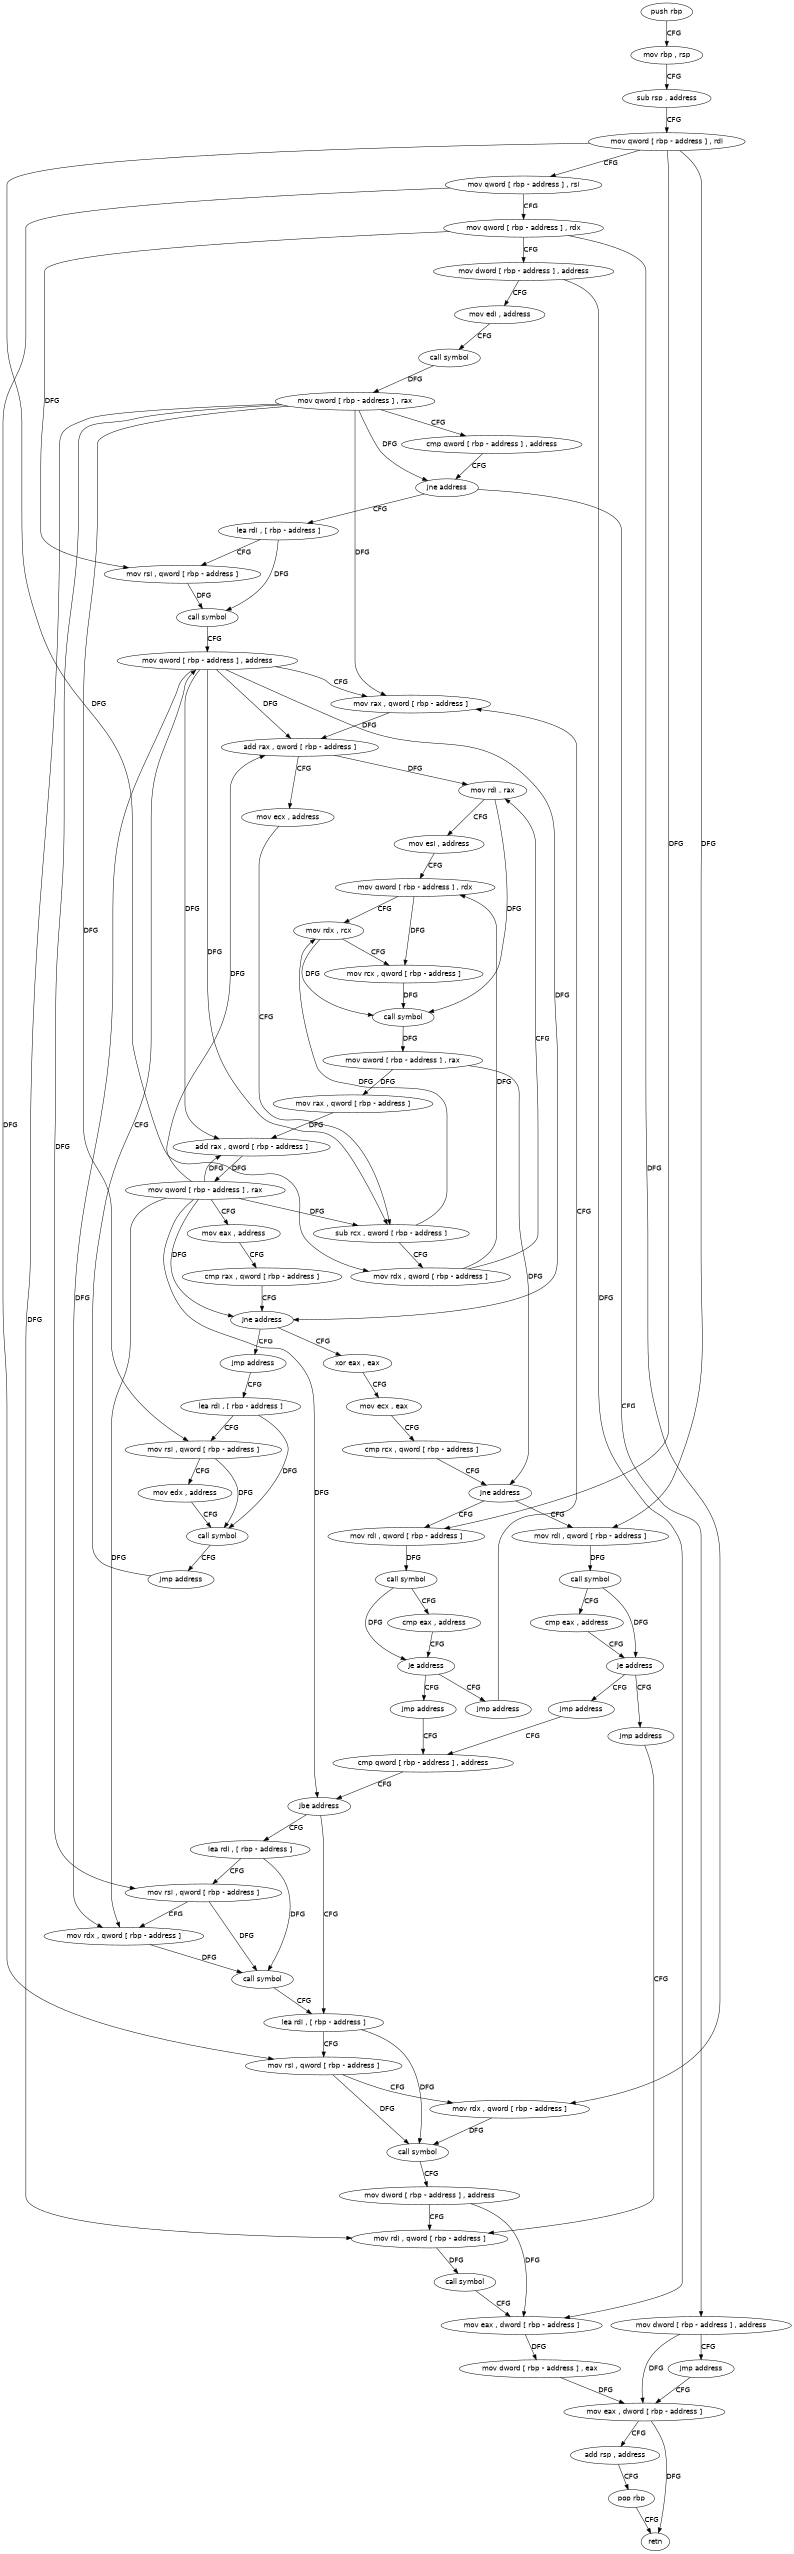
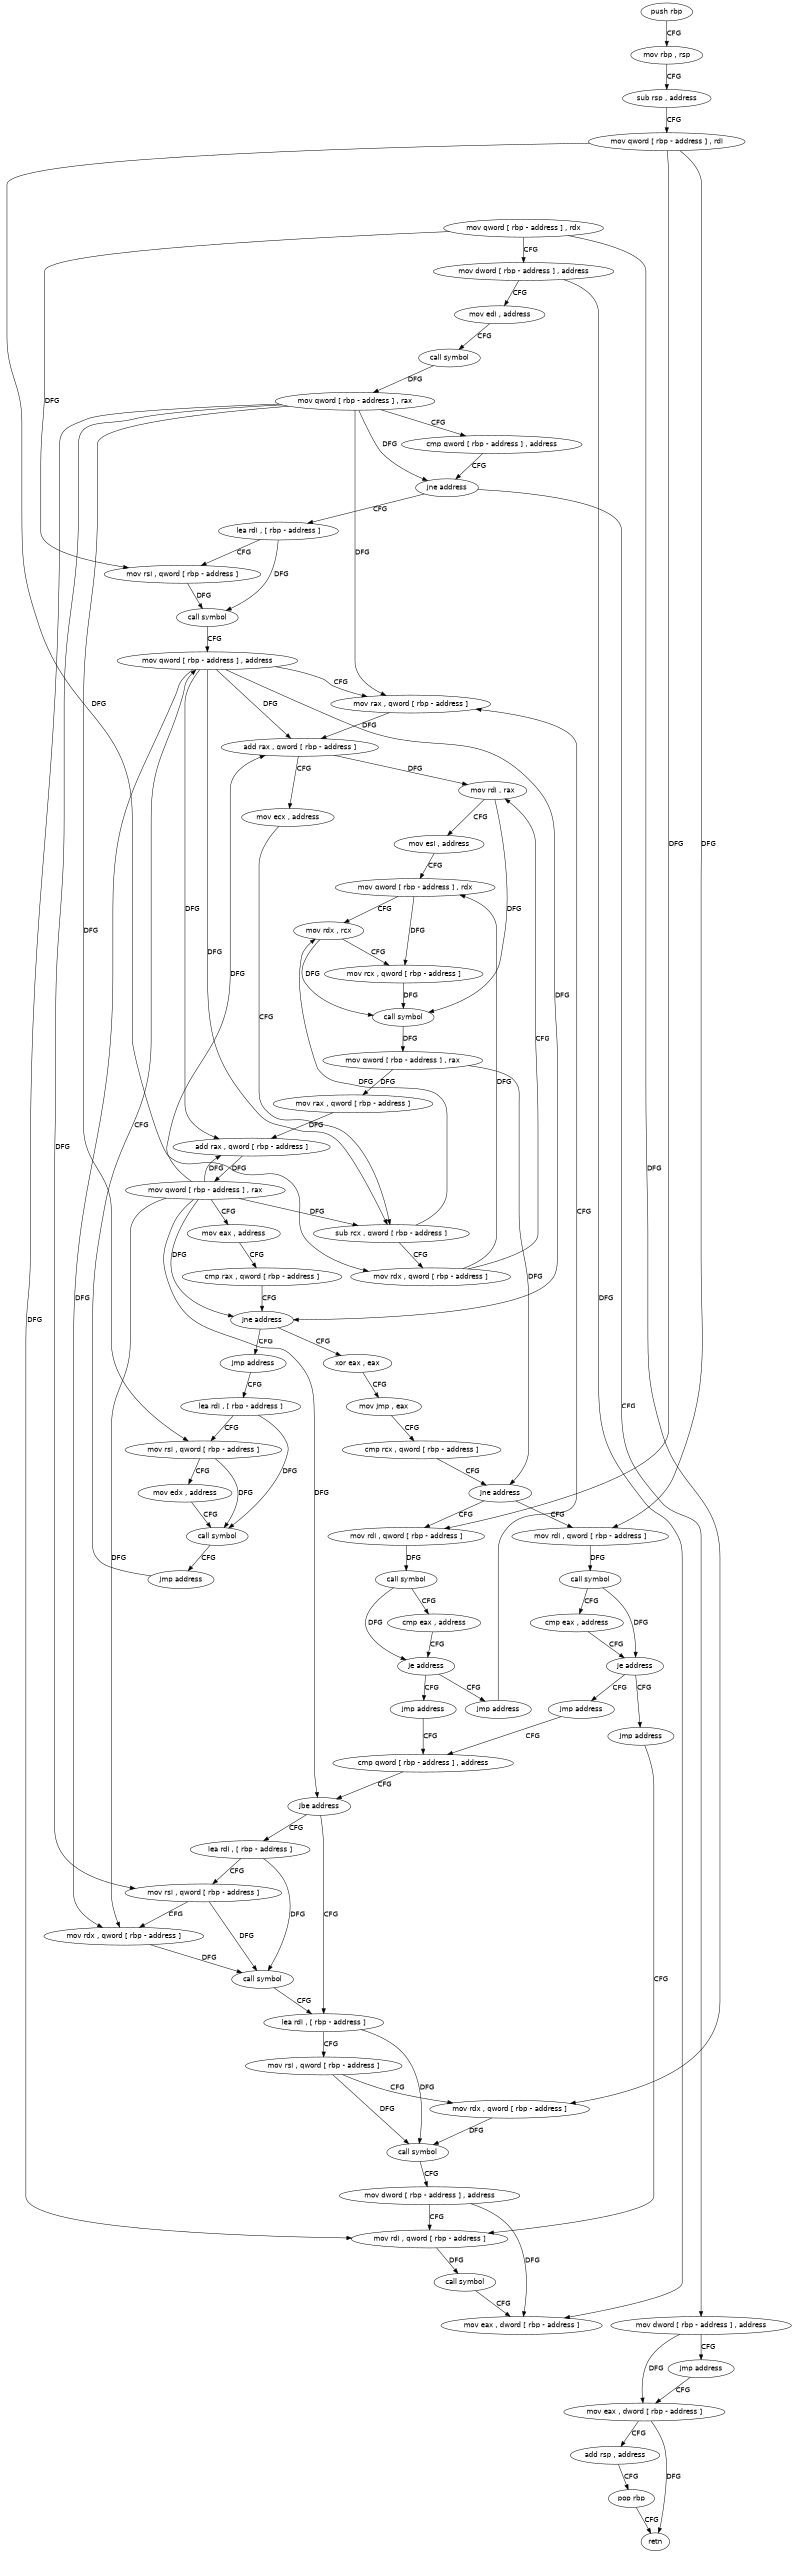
node "mov qword [ rbp - address ] , rsi": removed
node "mov ecx , eax": label "mov ecx , eax" -> "mov jmp , eax"
node "mov dword [ rbp - address ] , eax": removed
